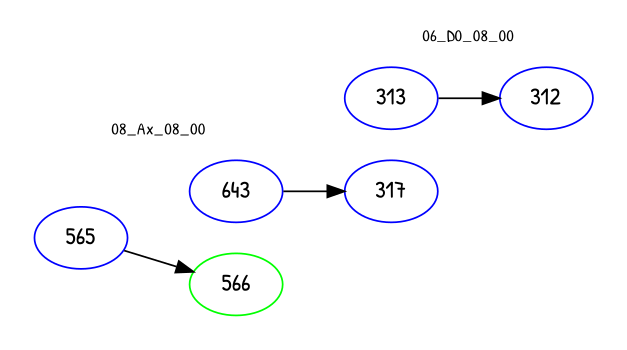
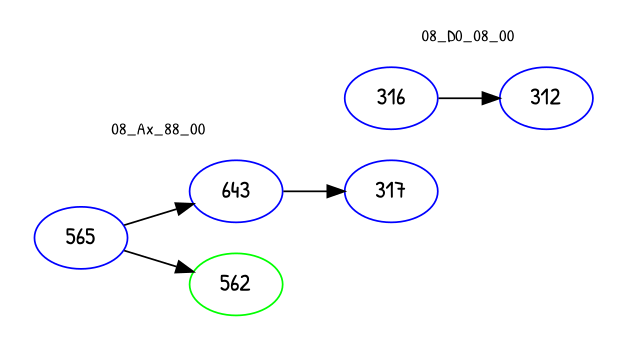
cluster "06_D0_08_00": label "06_D0_08_00" -> "08_D0_08_00"
node "313": label "313" -> "316"
cluster "08_Ax_08_00": label "08_Ax_08_00" -> "08_Ax_88_00"
edge "565" -> "643": added
node "566": label "566" -> "562"
